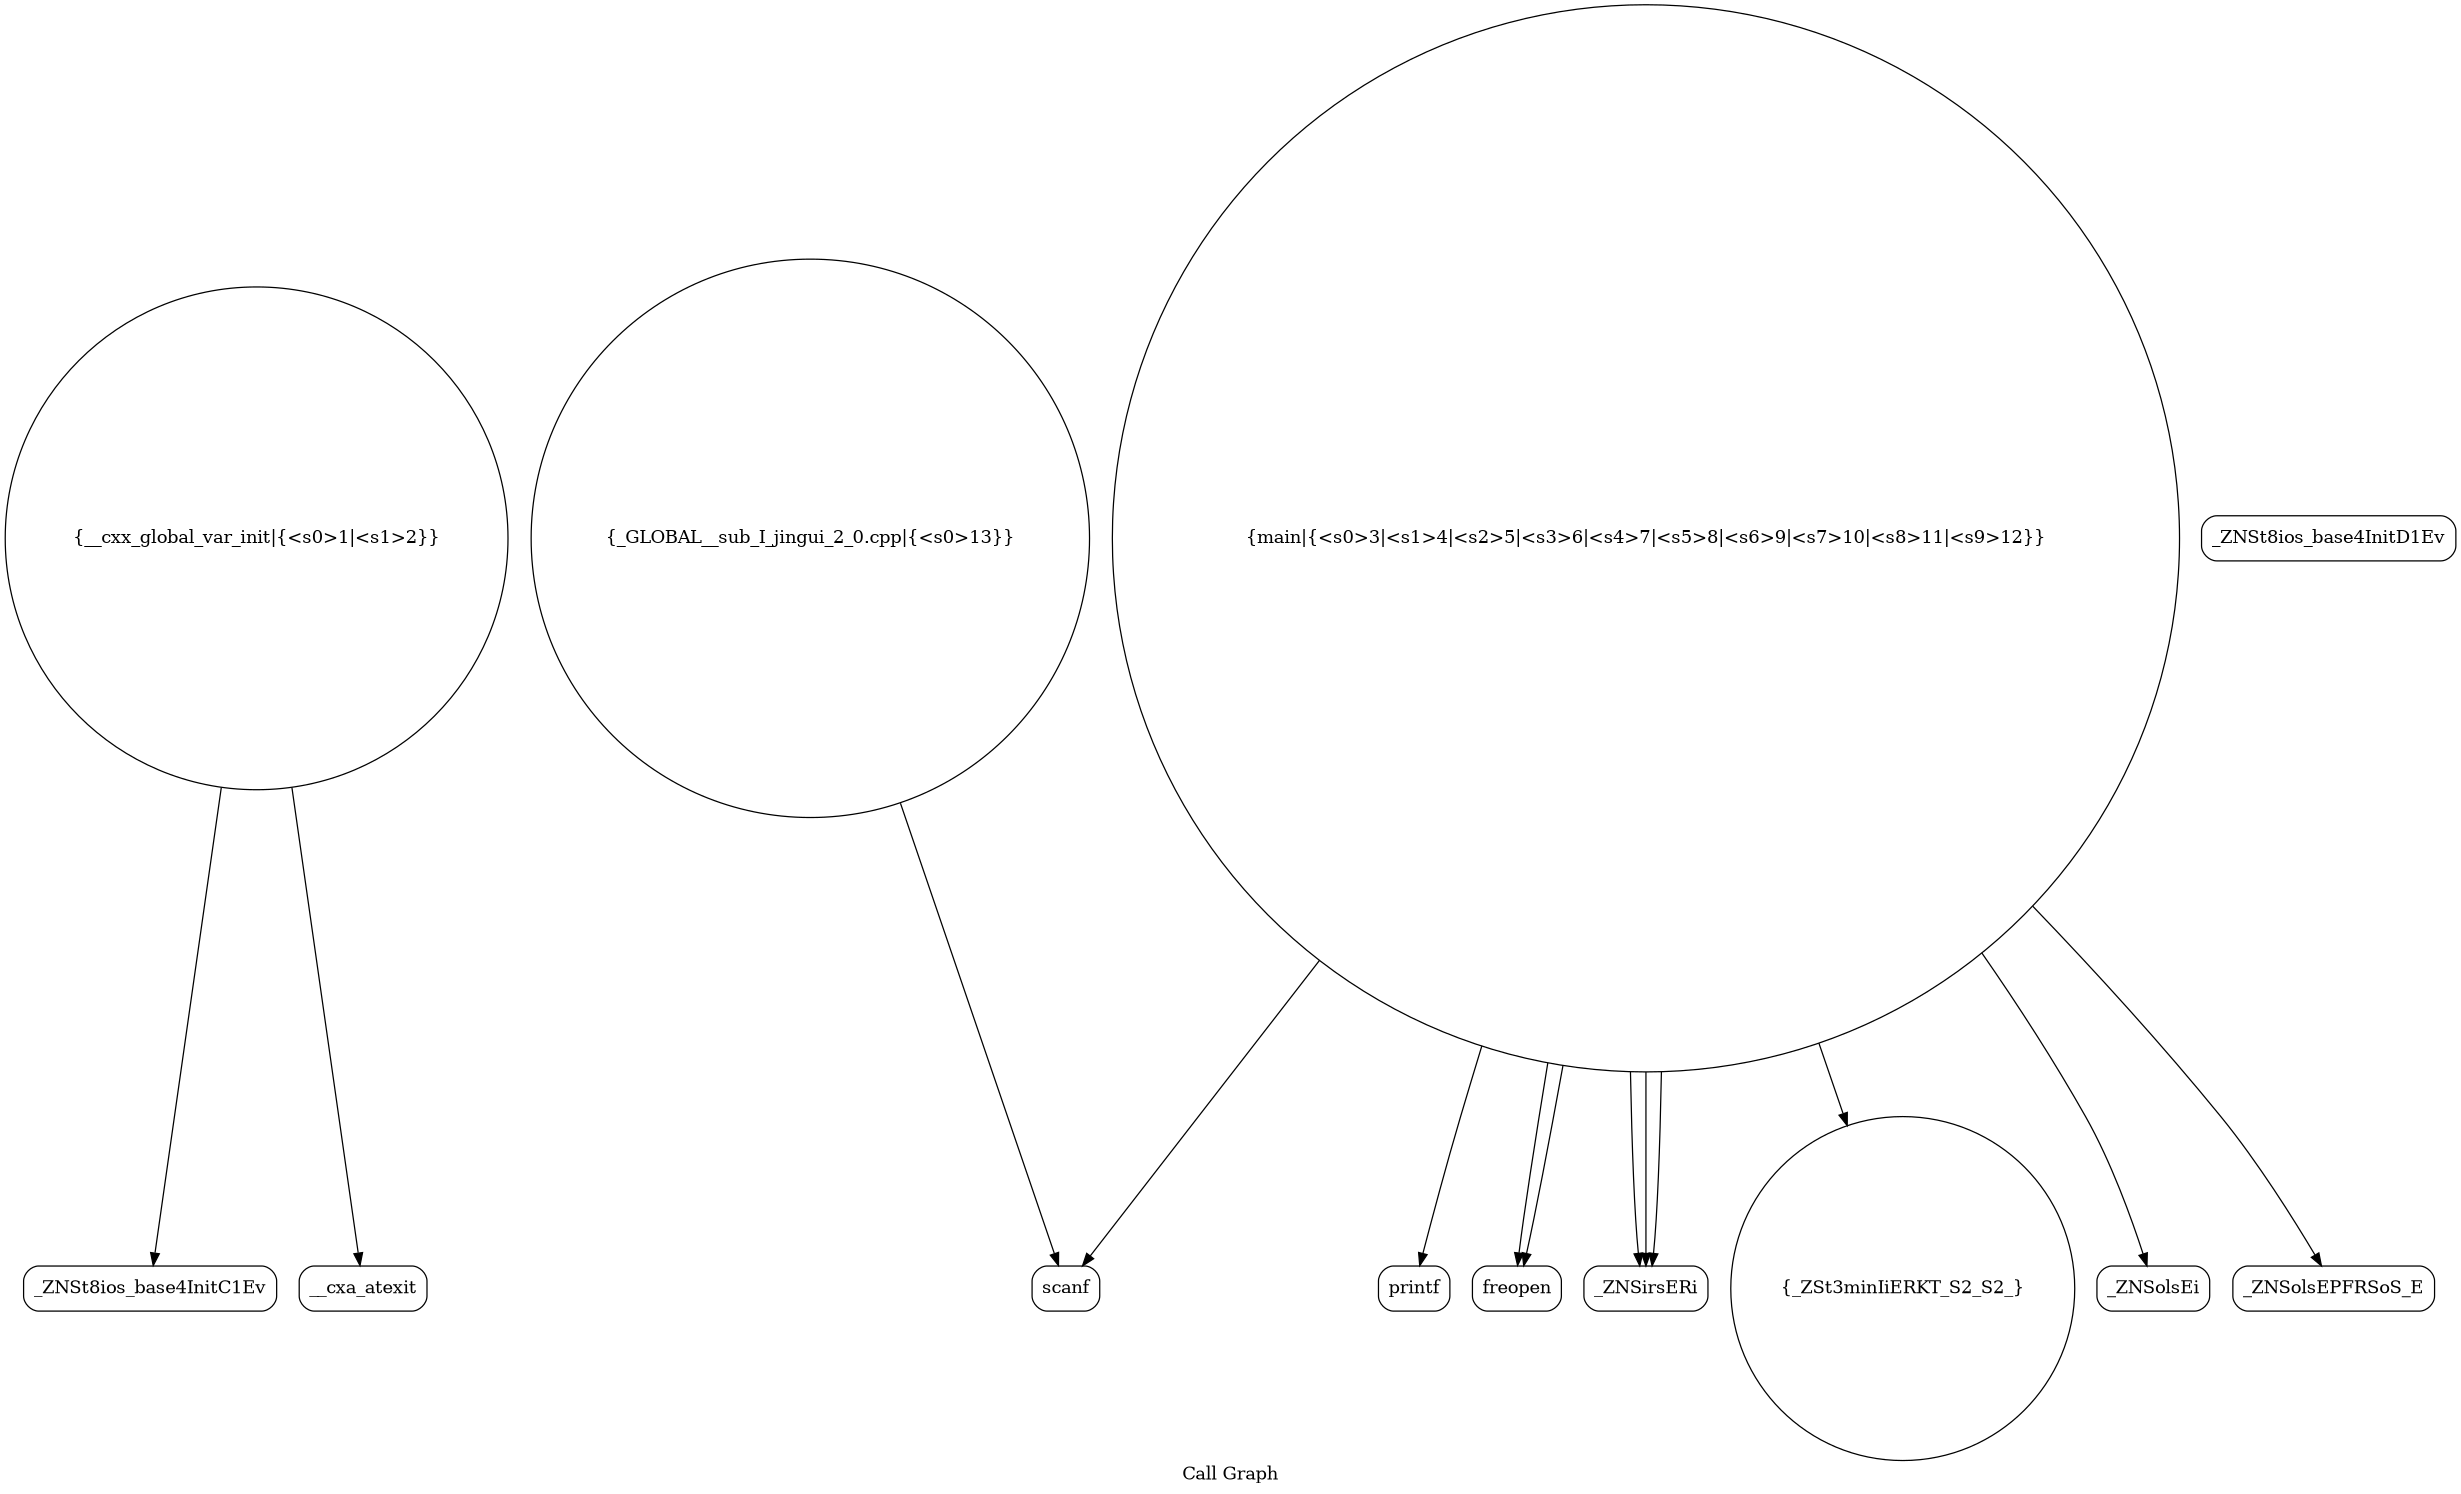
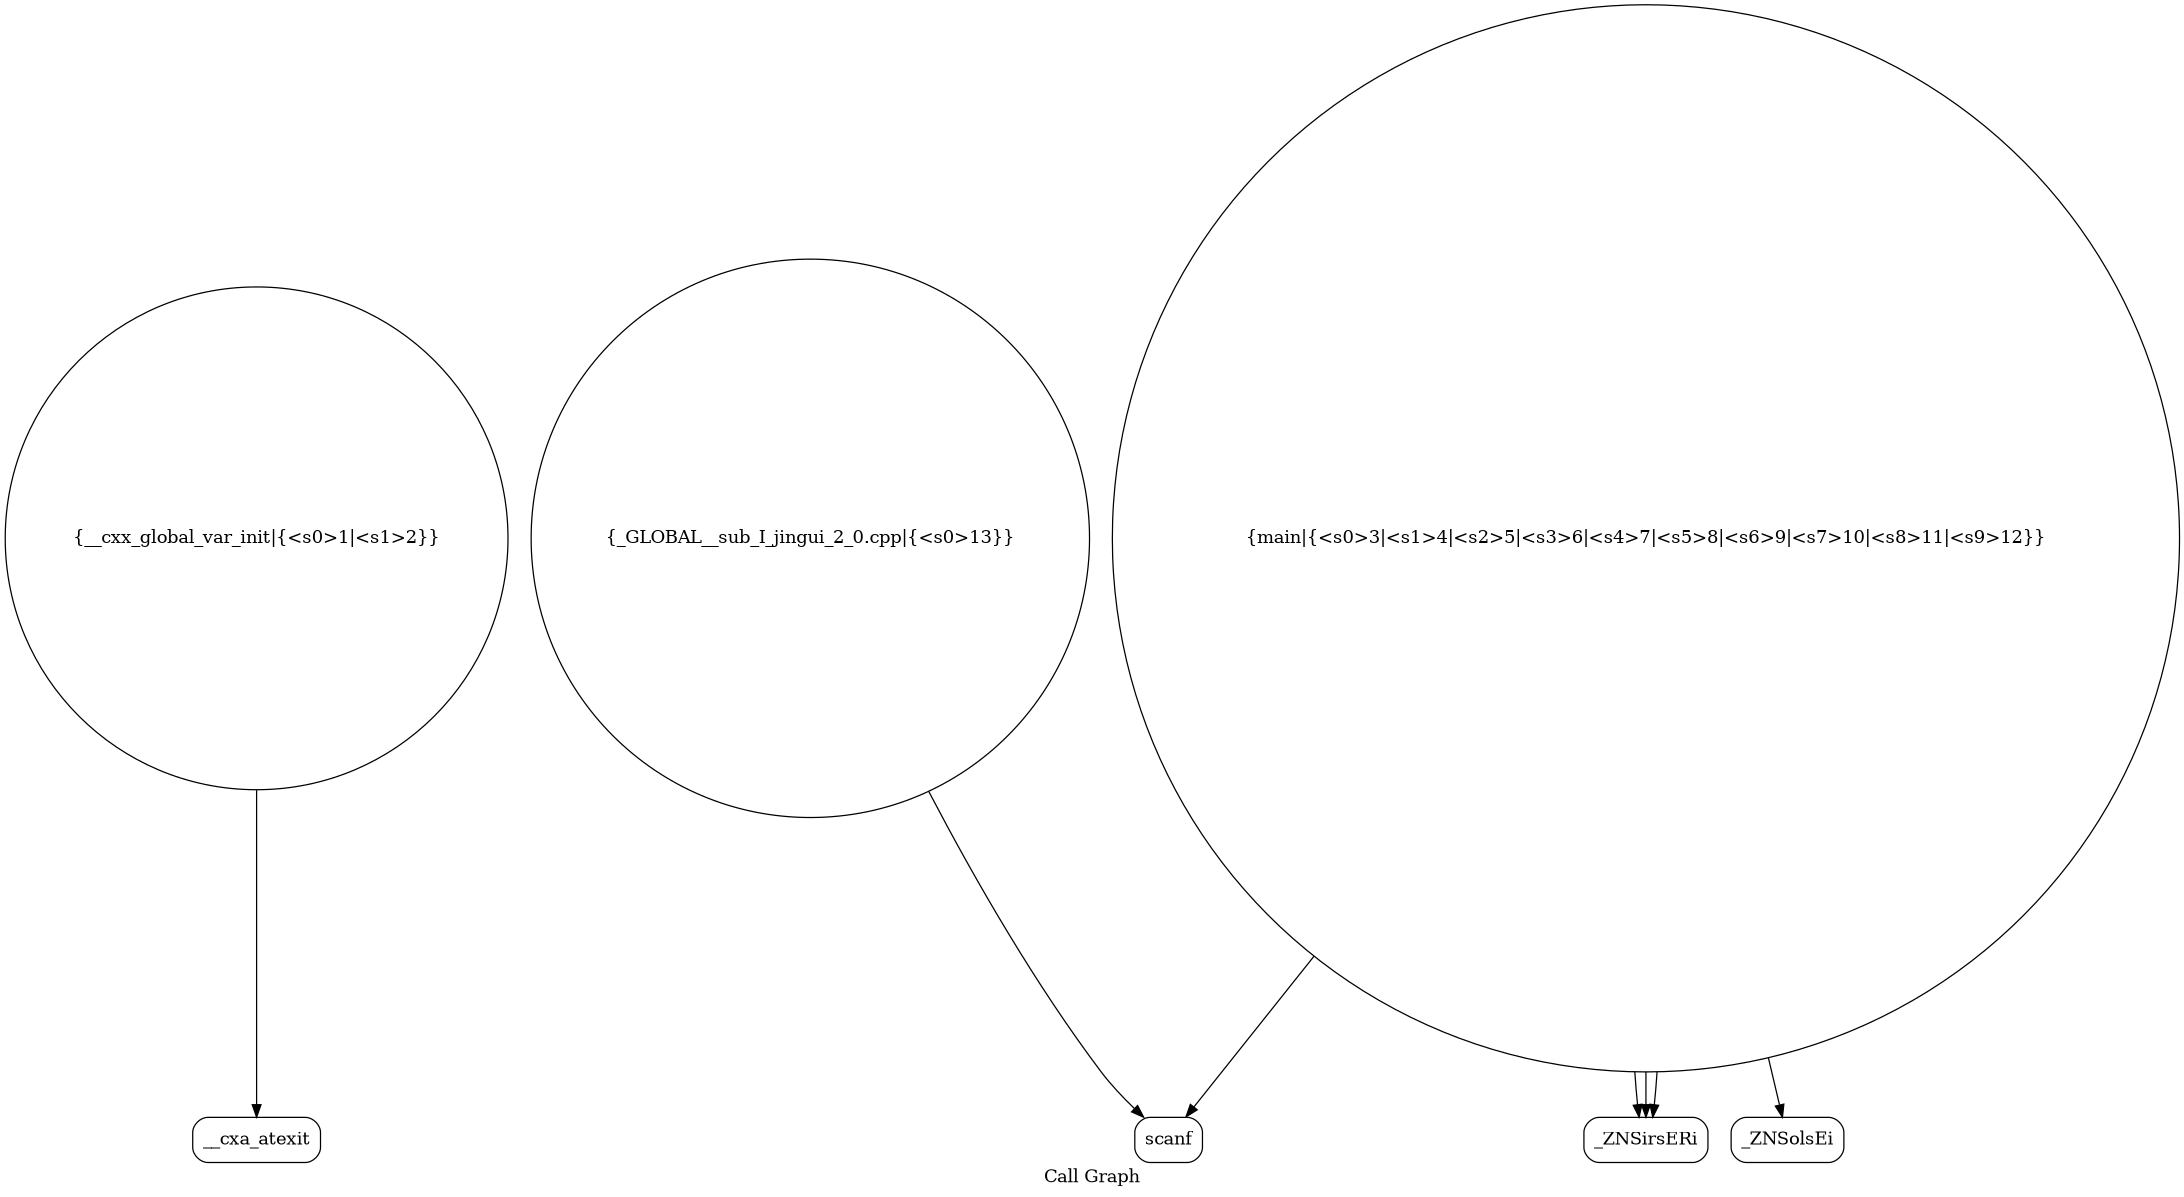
node "_ZNSt8ios_base4InitD1Ev": removed
node "_ZNSt8ios_base4InitC1Ev": removed
node "printf": removed
node "freopen": removed
node "{_ZSt3minIiERKT_S2_S2_}": removed
node "_ZNSolsEPFRSoS_E": removed
